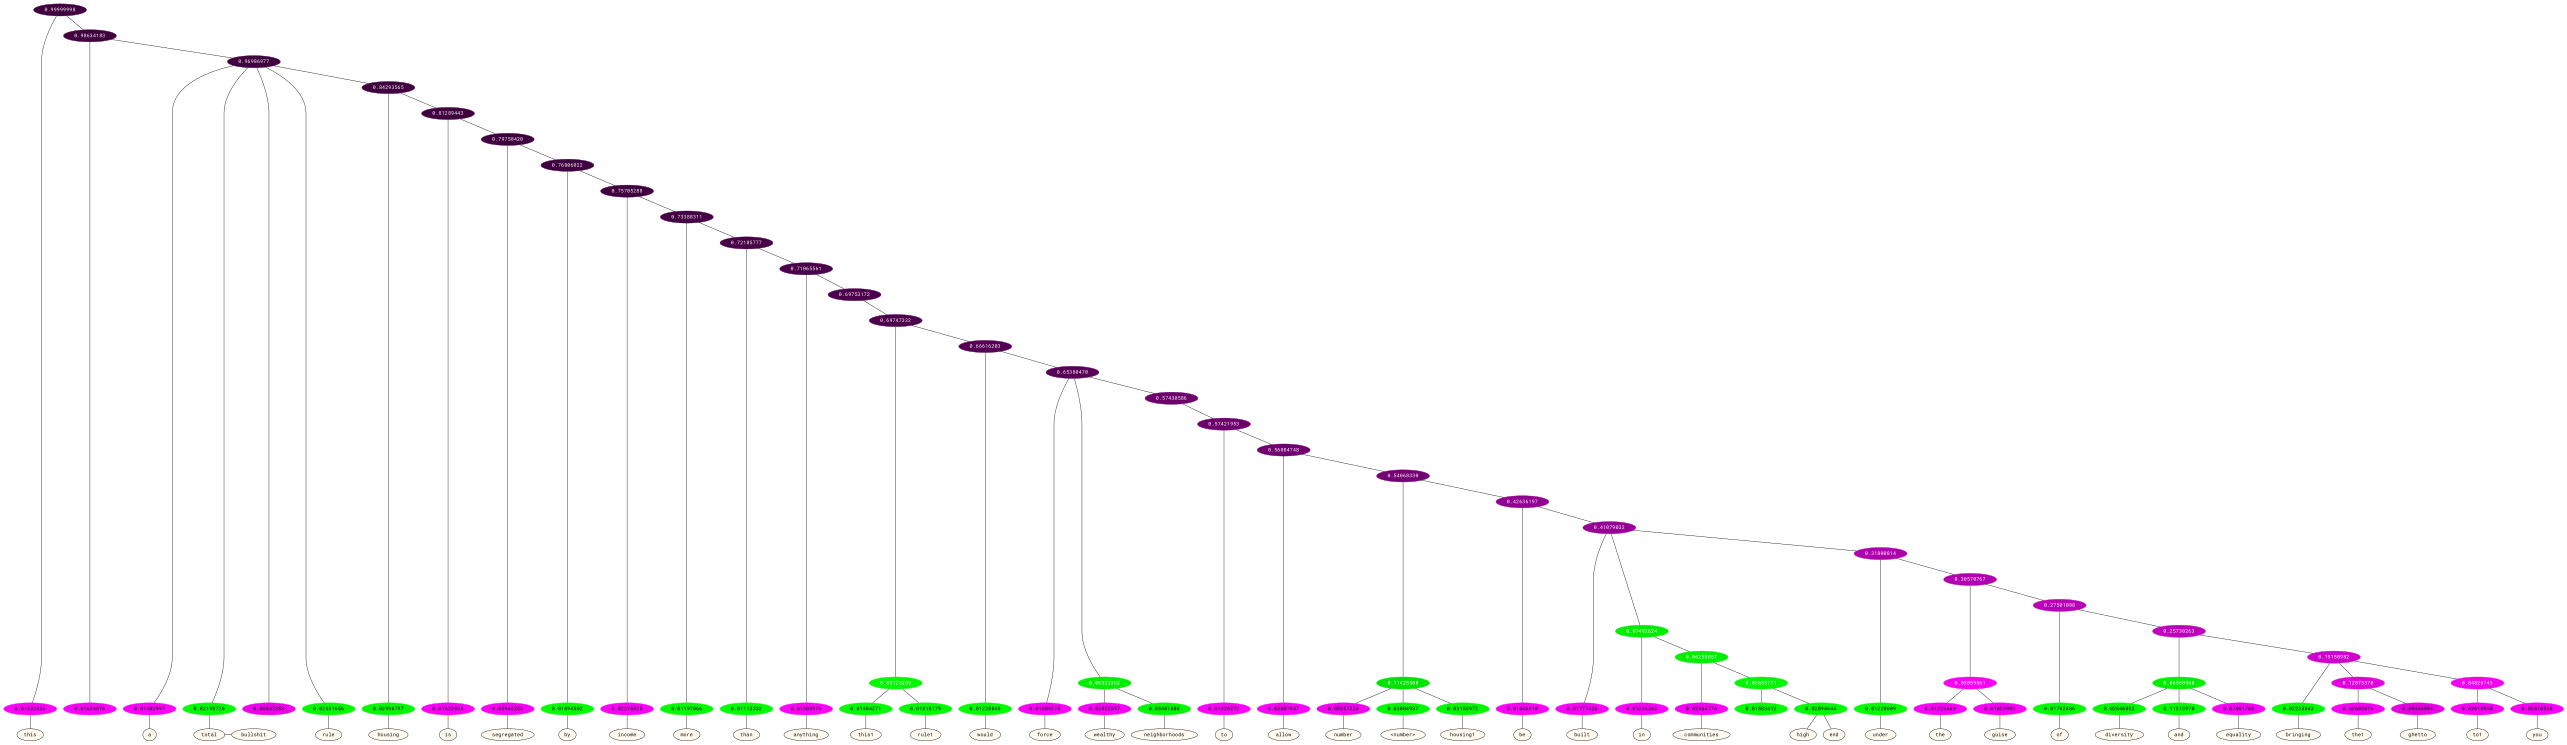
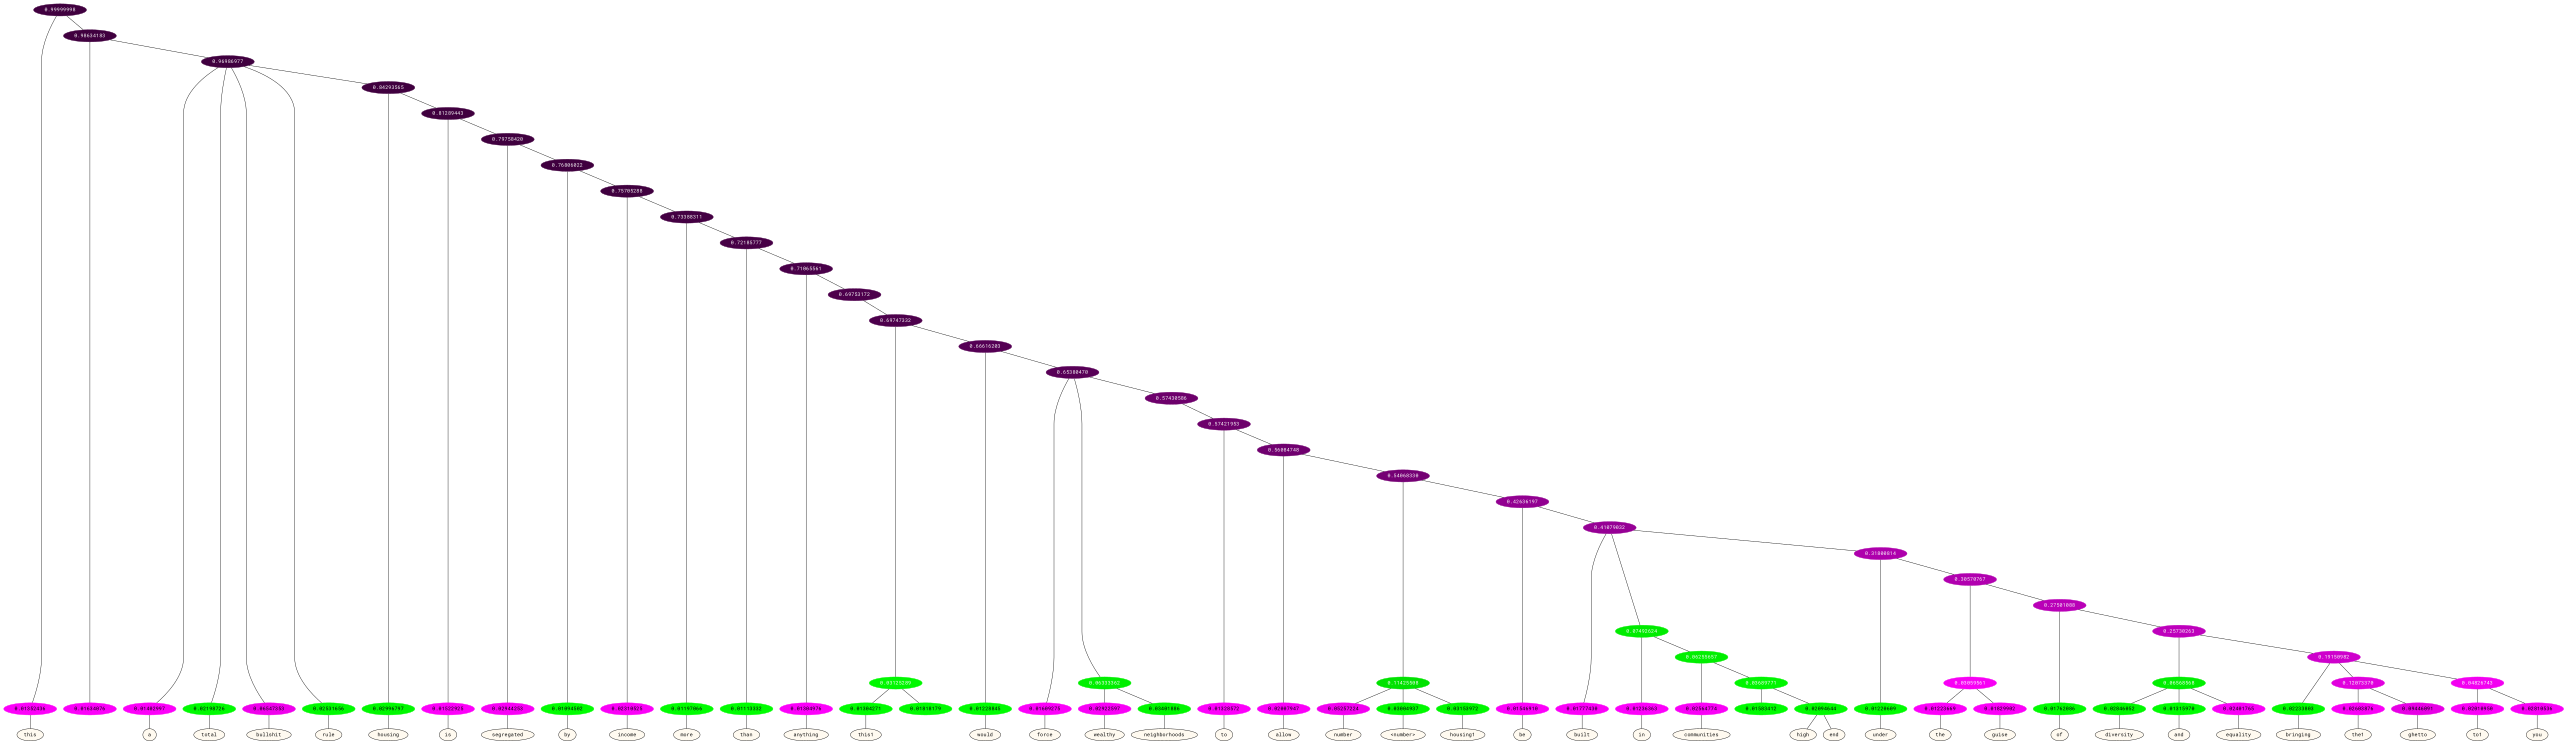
node "0.01762486": label "0.01762486" -> "0.01762086"
node "0.11315970": label "0.11315970" -> "0.01315970"
node "0.07401765": label "0.07401765" -> "0.02401765"
node "0.02233843": label "0.02233843" -> "0.02233803"
edge "total" -- "bullshit": now "0.06547353" -- "bullshit"
node "rule1": removed
